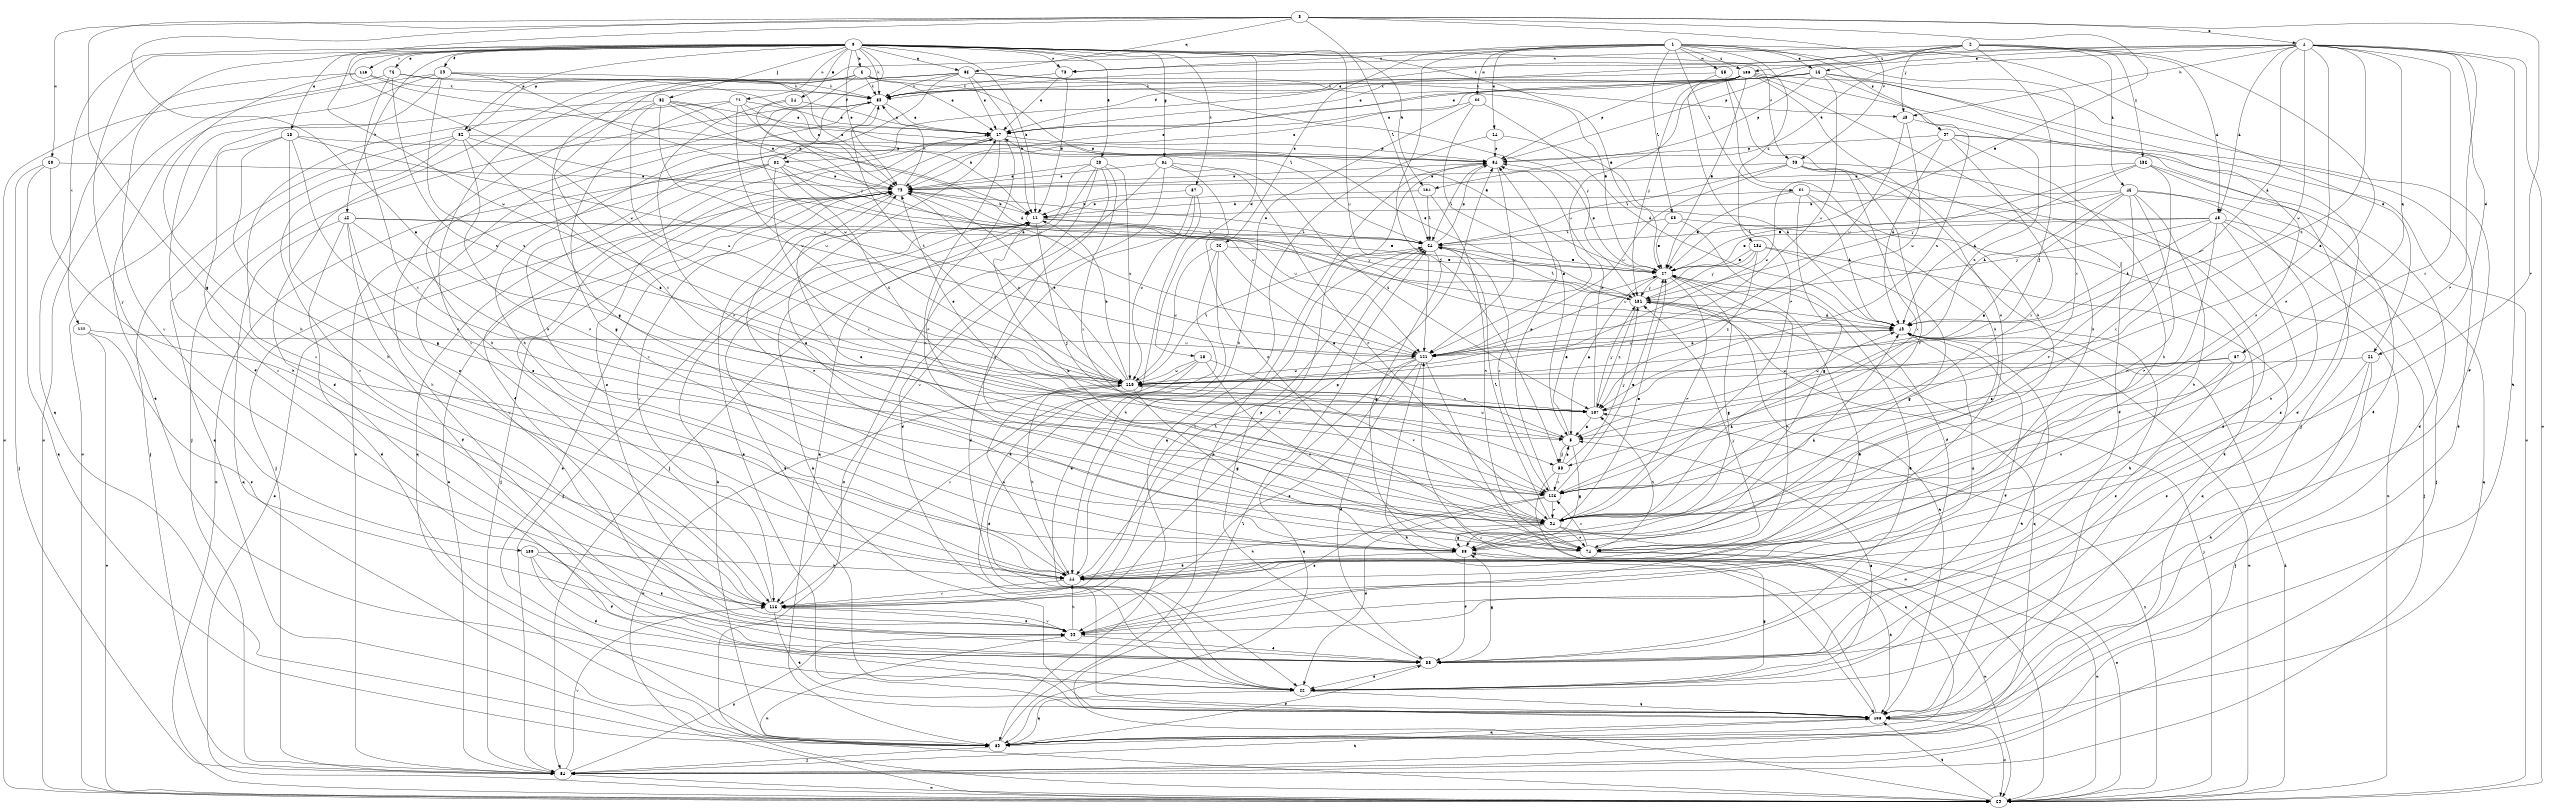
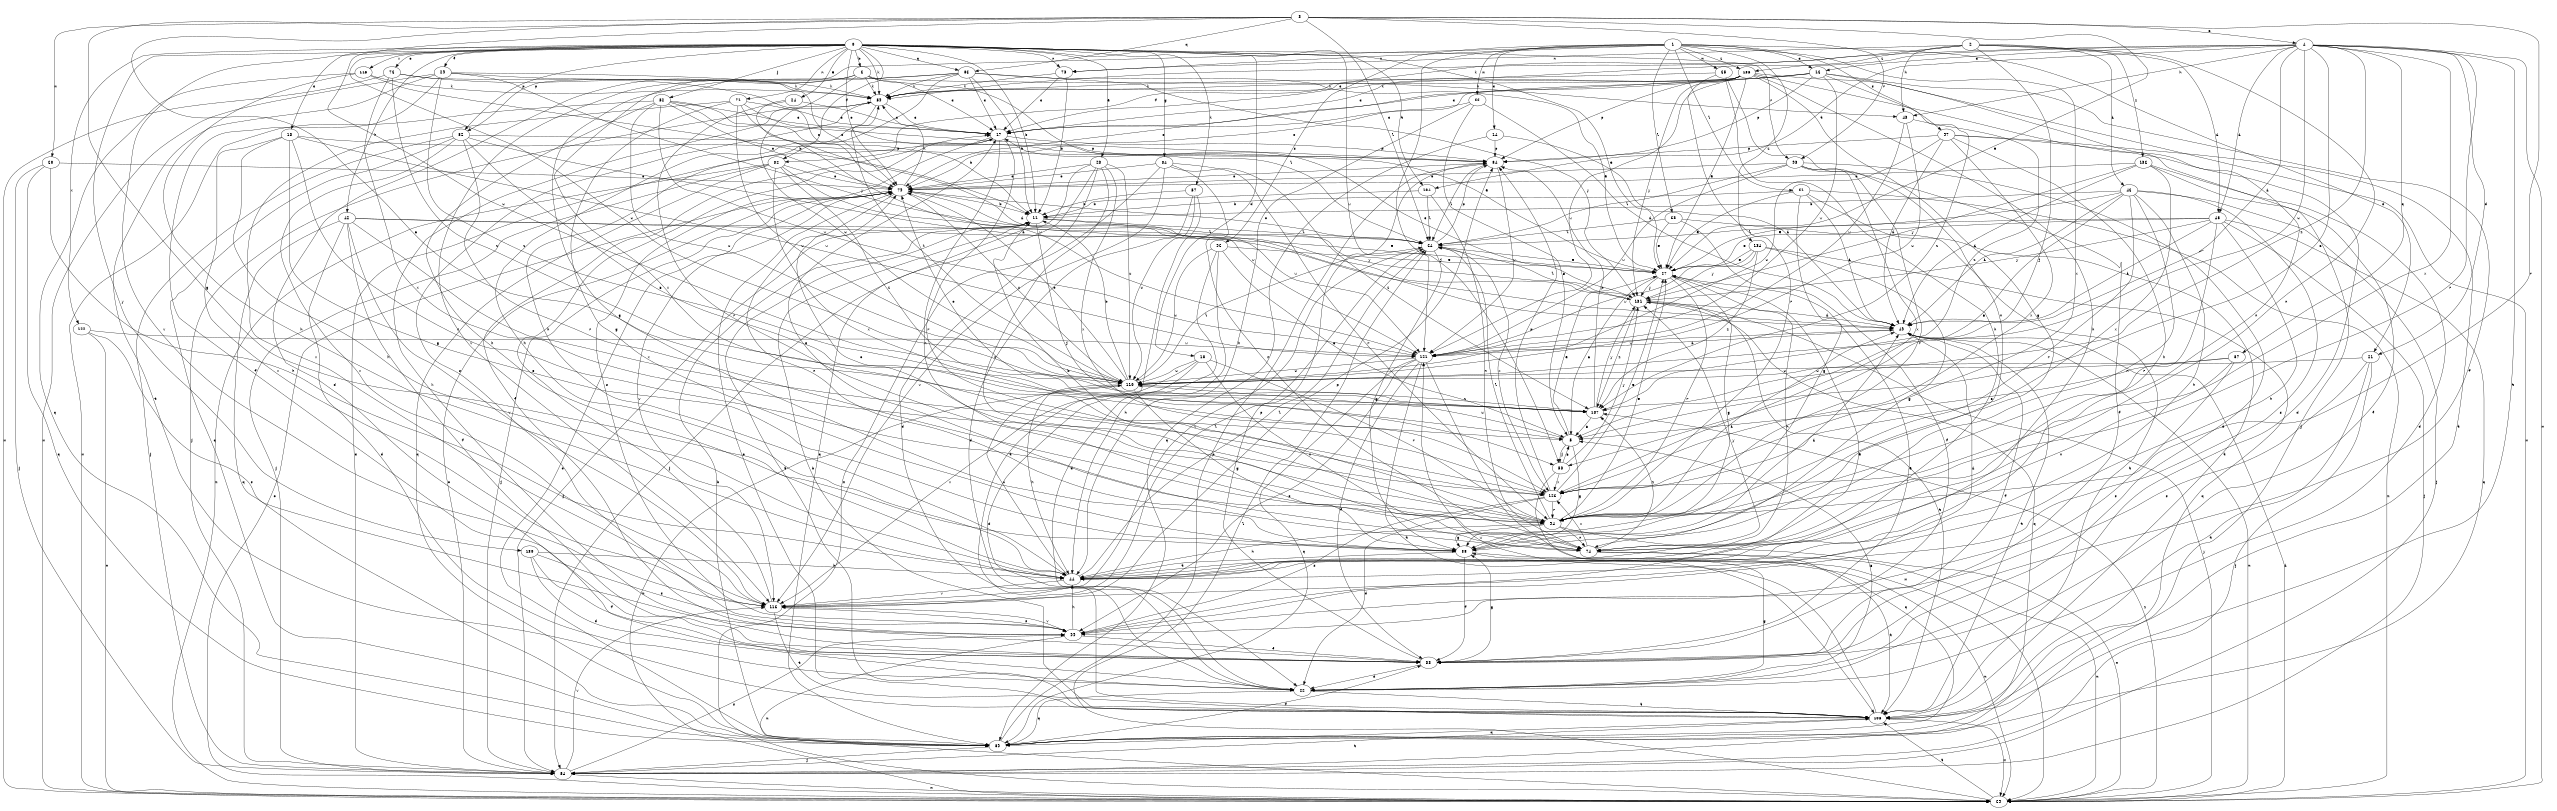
edge "2" -> "43": label "y" -> "h"
edge "2" -> "84": removed, label "p"
edge "27" -> "84": removed, label "p"
edge "135" -> "38": label "h" -> "g"
